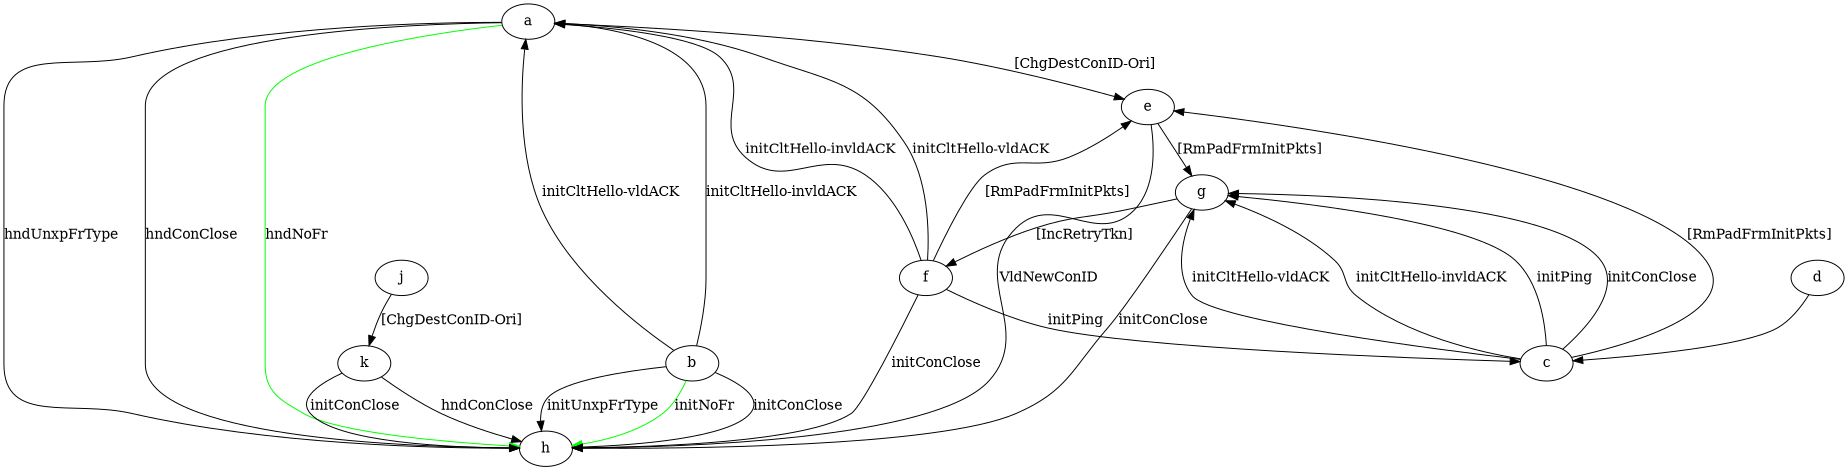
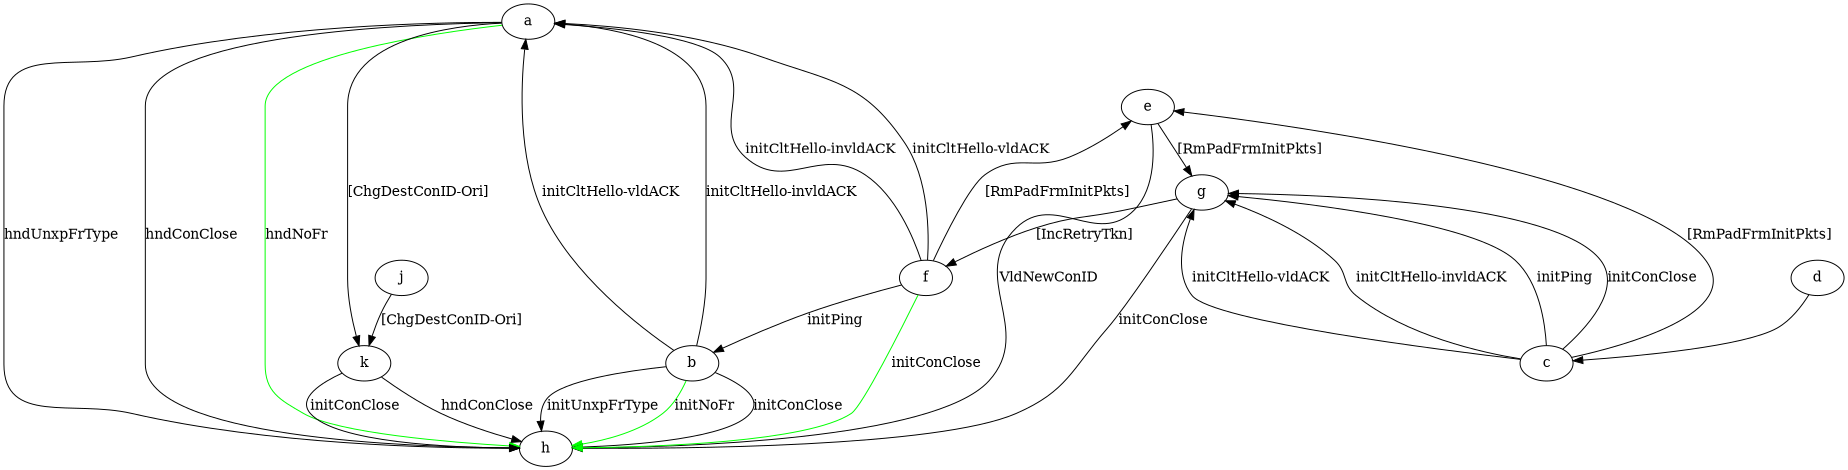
edge "a" -> "e": now "a" -> "k"
edge "f" -> "c": now "f" -> "b"
edge "f" -> "h": color black -> green
